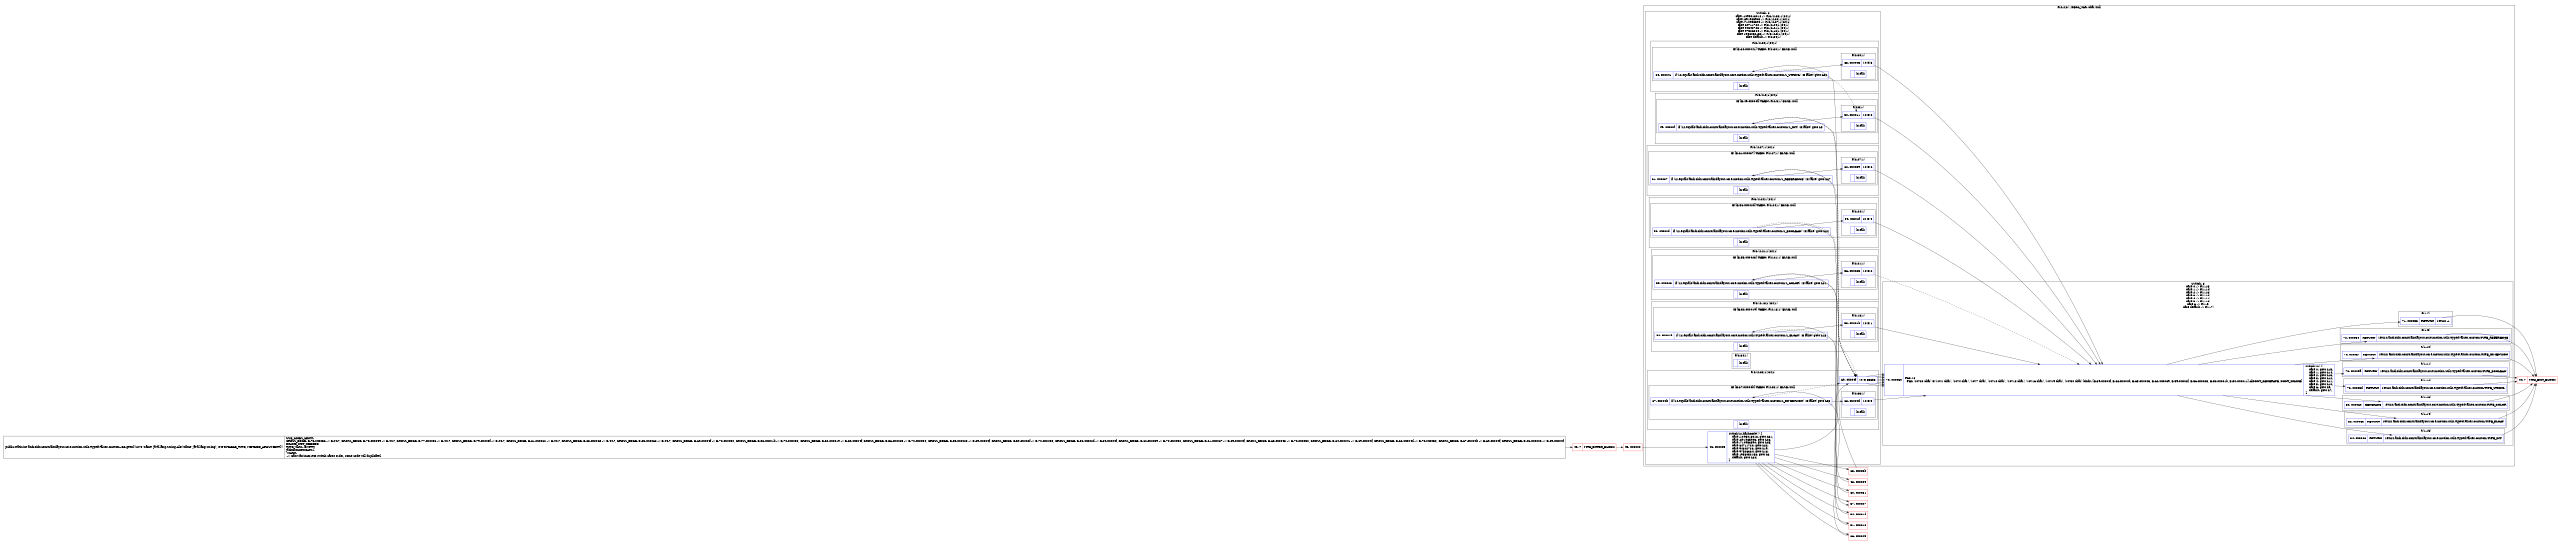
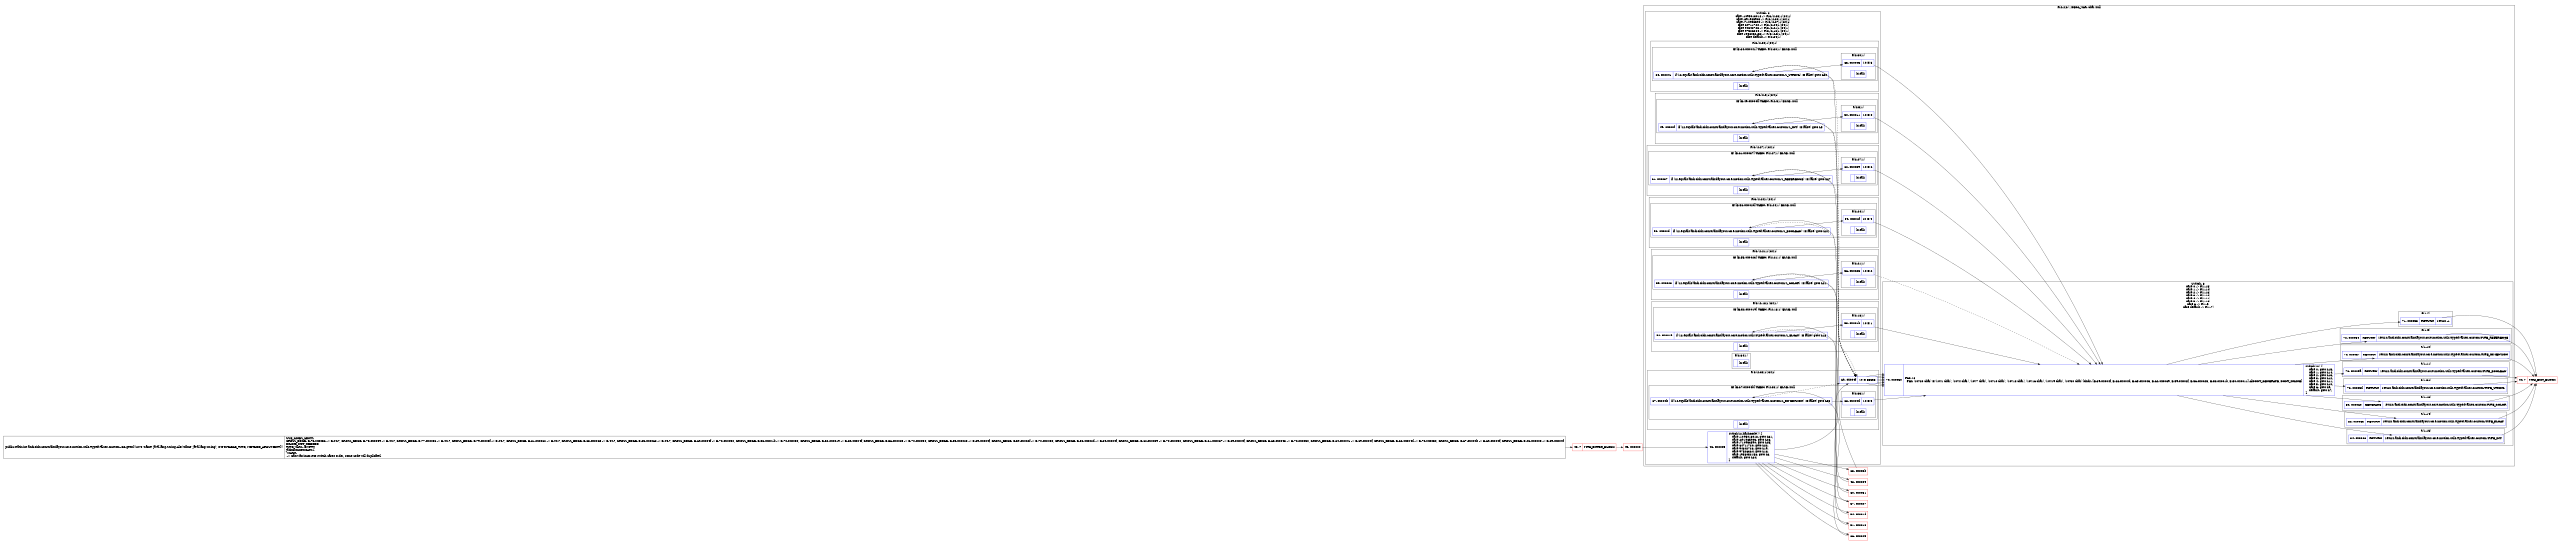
edge "64: 0x0041" -> "50: 0x0011": now "64: 0x0041" -> "69: 0x004f"
edge "58: 0x002d" -> "57: 0x0027": reversed
cluster "R(1:12)": label "R(1:12)" -> "R(1:92)"
